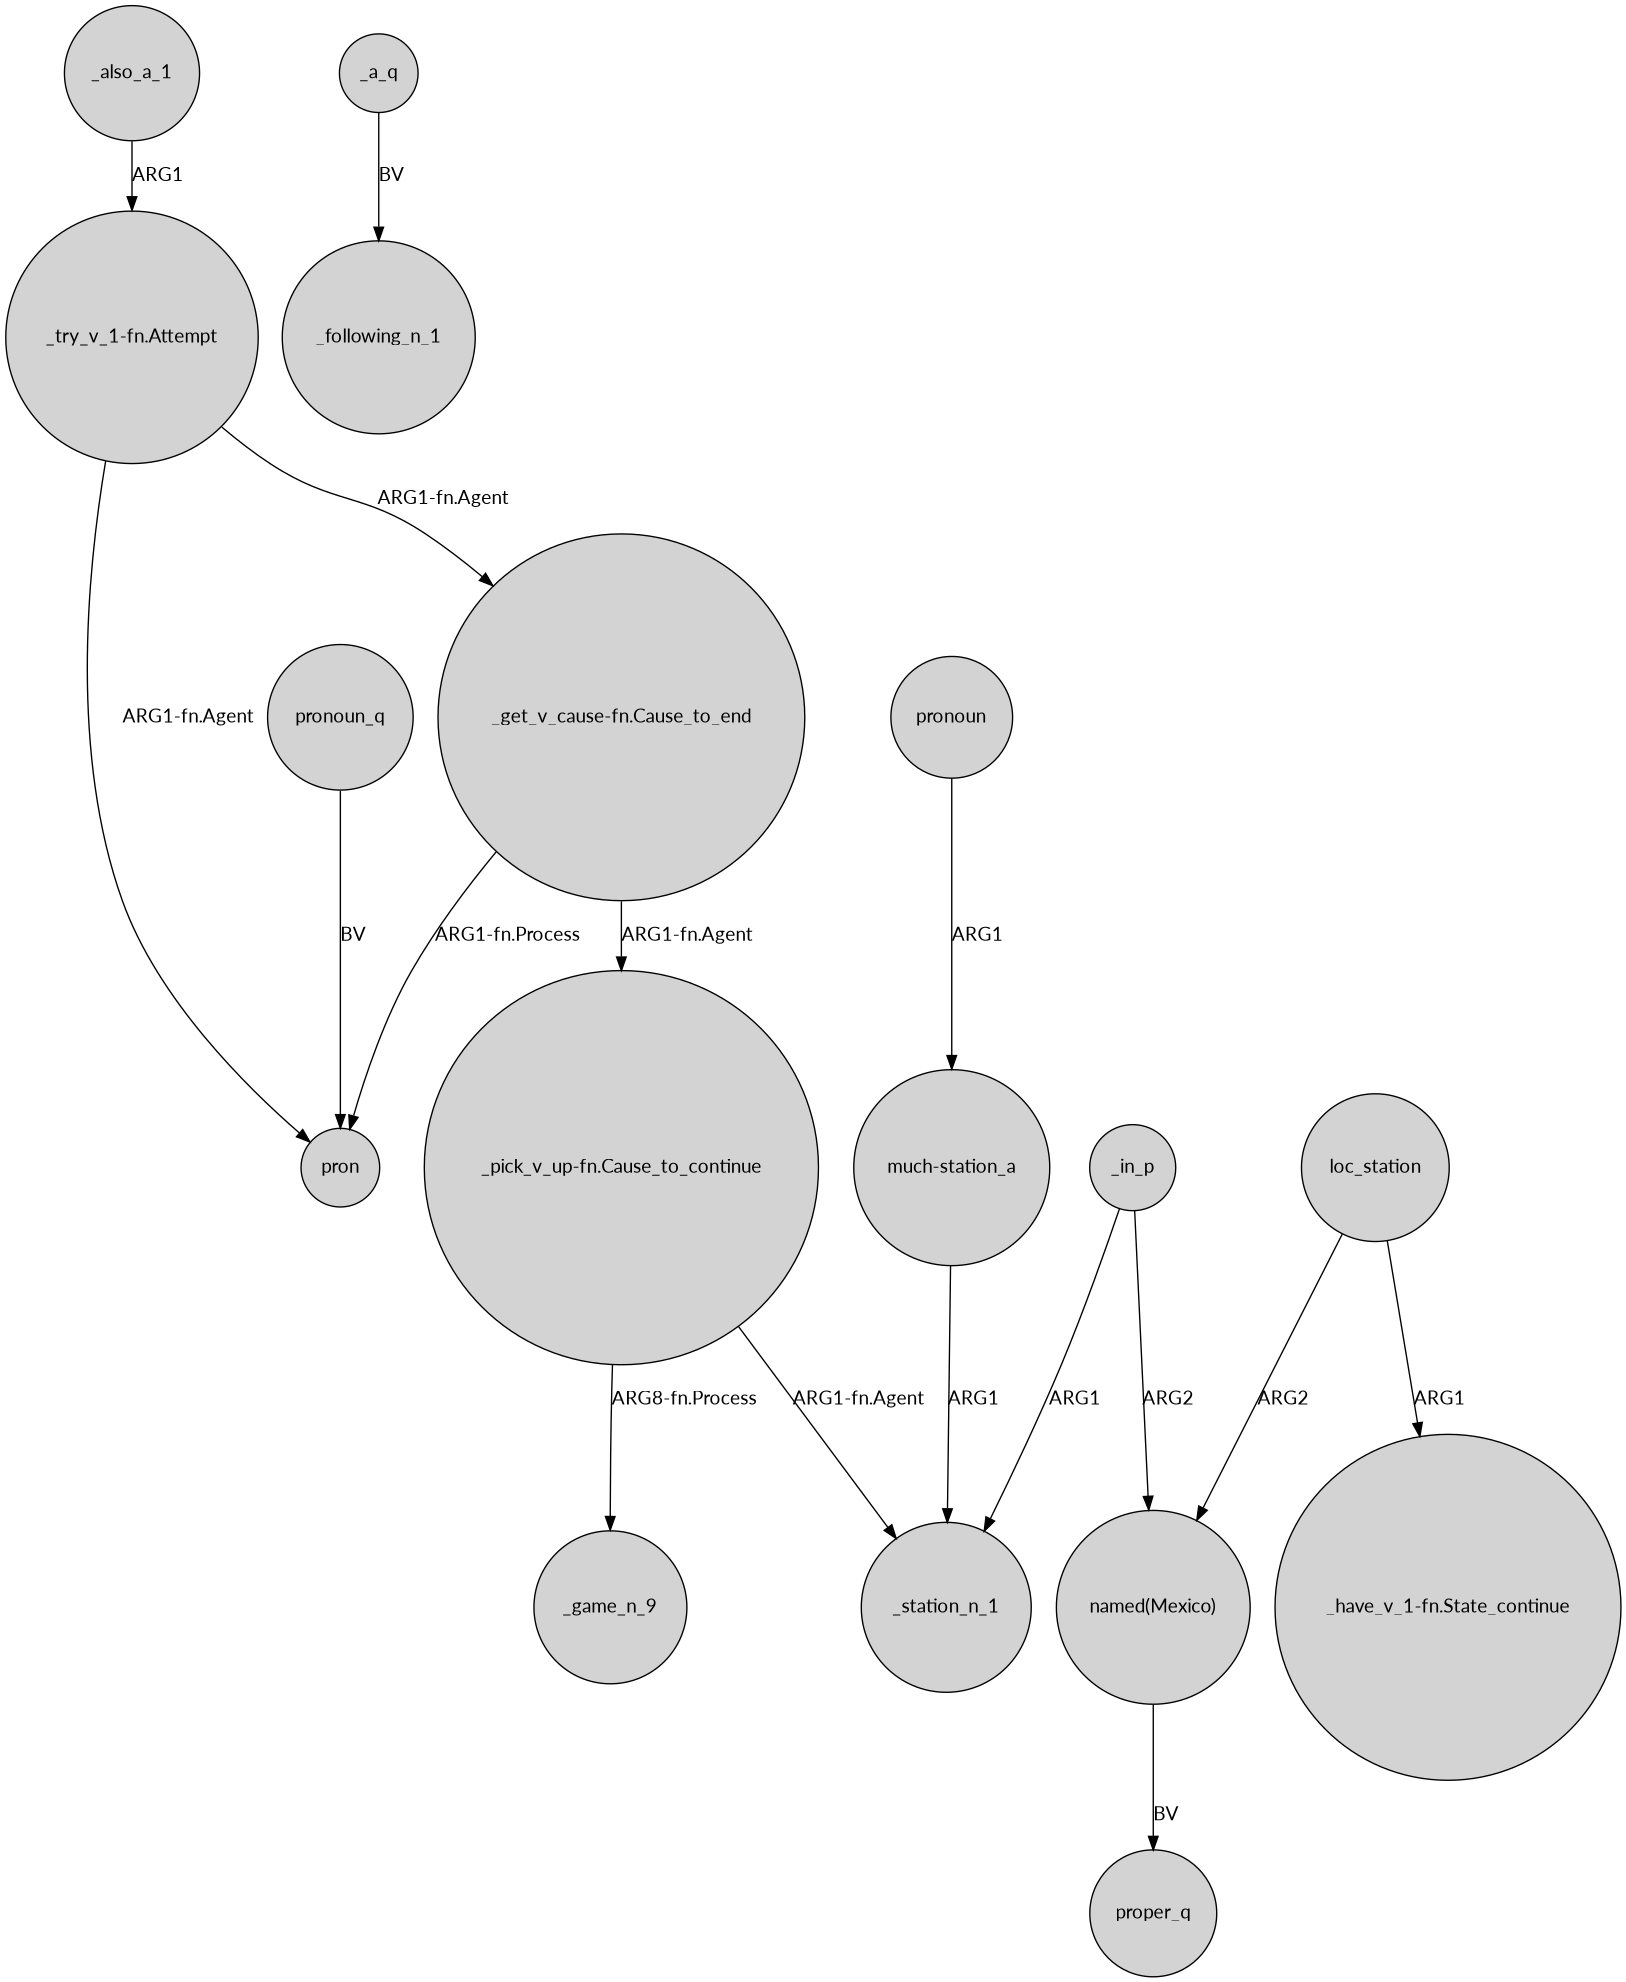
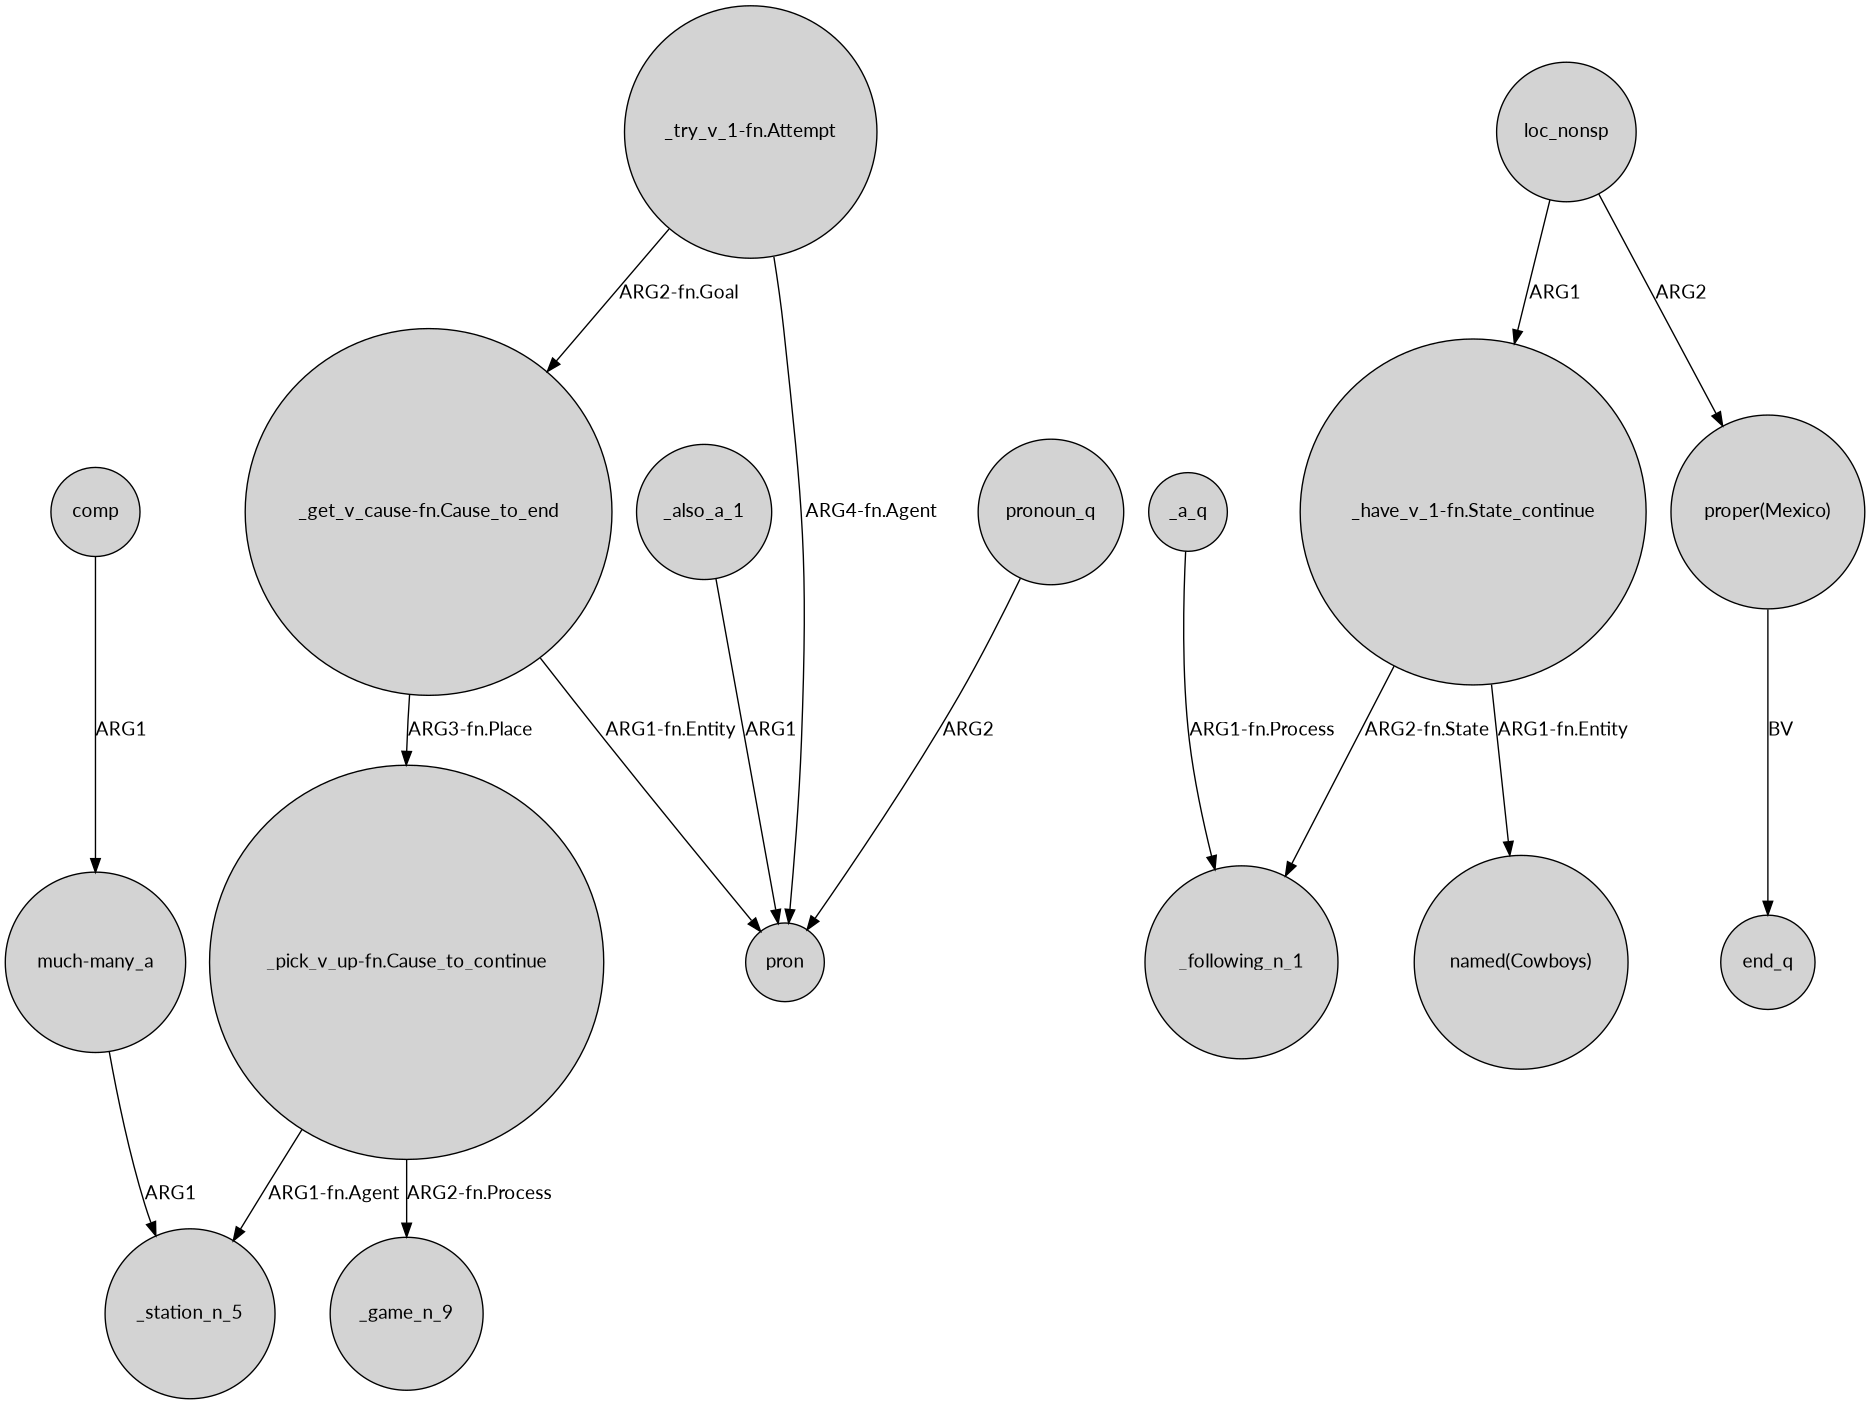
edge "_also_a_1" -> "_try_v_1-fn.Attempt": now "_also_a_1" -> "pron"
edge "_a_q" -> "_following_n_1": label "BV" -> "ARG1-fn.Process"
edge "_try_v_1-fn.Attempt" -> "_get_v_cause-fn.Cause_to_end": label "ARG1-fn.Agent" -> "ARG2-fn.Goal"
edge "_try_v_1-fn.Attempt" -> "pron": label "ARG1-fn.Agent" -> "ARG4-fn.Agent"
node "pronoun": label "pronoun" -> "comp"
edge "_have_v_1-fn.State_continue" -> "_following_n_1": added, label "ARG2-fn.State"
edge "pronoun_q" -> "pron": label "BV" -> "ARG2"
edge "_get_v_cause-fn.Cause_to_end" -> "pron": label "ARG1-fn.Process" -> "ARG1-fn.Entity"
edge "_get_v_cause-fn.Cause_to_end" -> "_pick_v_up-fn.Cause_to_continue": label "ARG1-fn.Agent" -> "ARG3-fn.Place"
node "named(Cowboys)": added
node "much-station_a": label "much-station_a" -> "much-many_a"
node "_in_p": removed
node "loc_station": label "loc_station" -> "loc_nonsp"
edge "_pick_v_up-fn.Cause_to_continue" -> "_game_n_9": label "ARG8-fn.Process" -> "ARG2-fn.Process"
node "_station_n_1": label "_station_n_1" -> "_station_n_5"
node "named(Mexico)": label "named(Mexico)" -> "proper(Mexico)"
node "proper_q": label "proper_q" -> "end_q"
